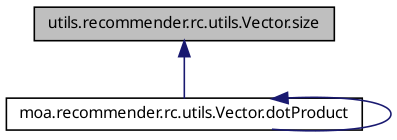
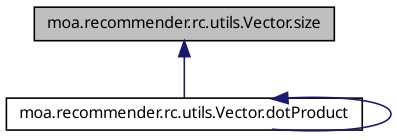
node "utils.recommender.rc.utils.Vector.size": label "utils.recommender.rc.utils.Vector.size" -> "moa.recommender.rc.utils.Vector.size"
